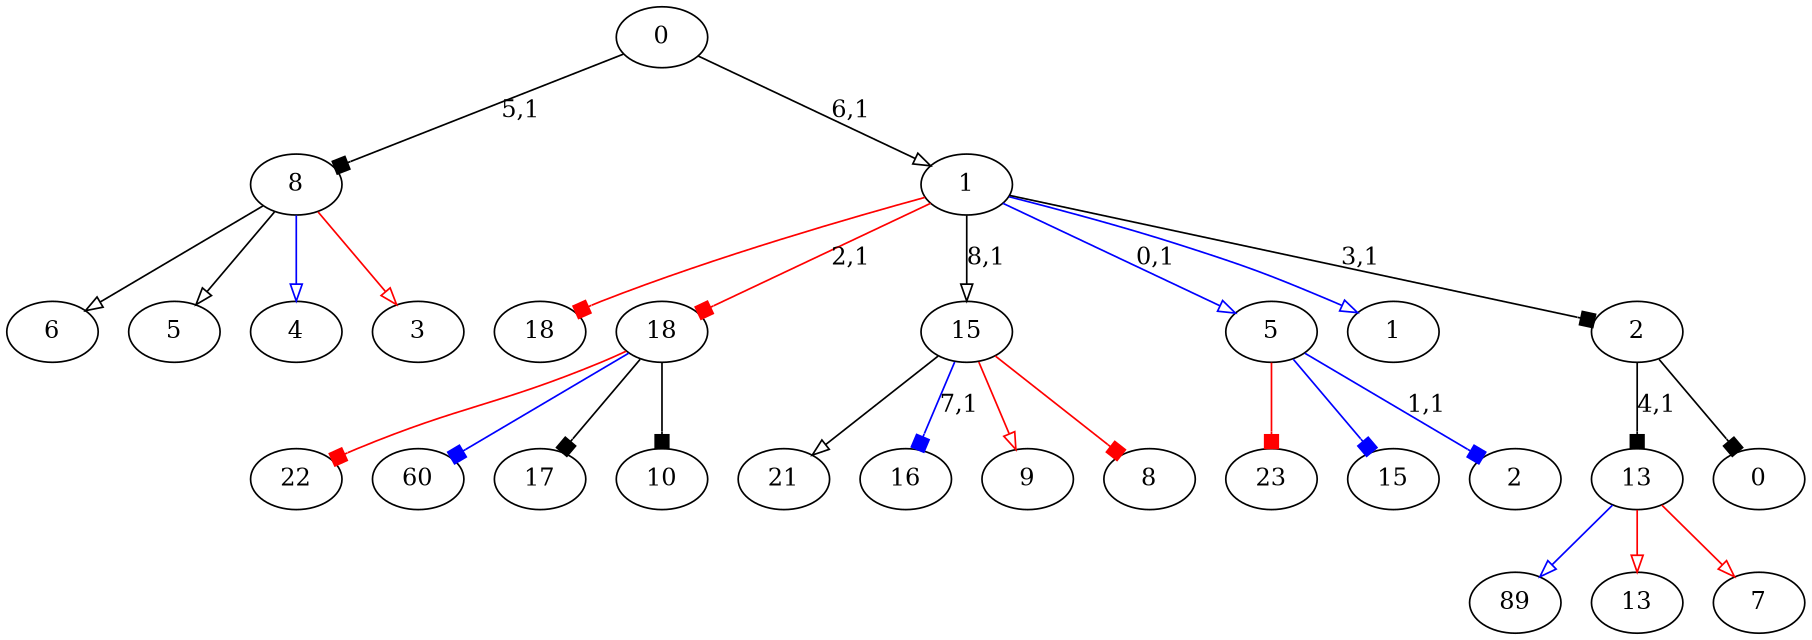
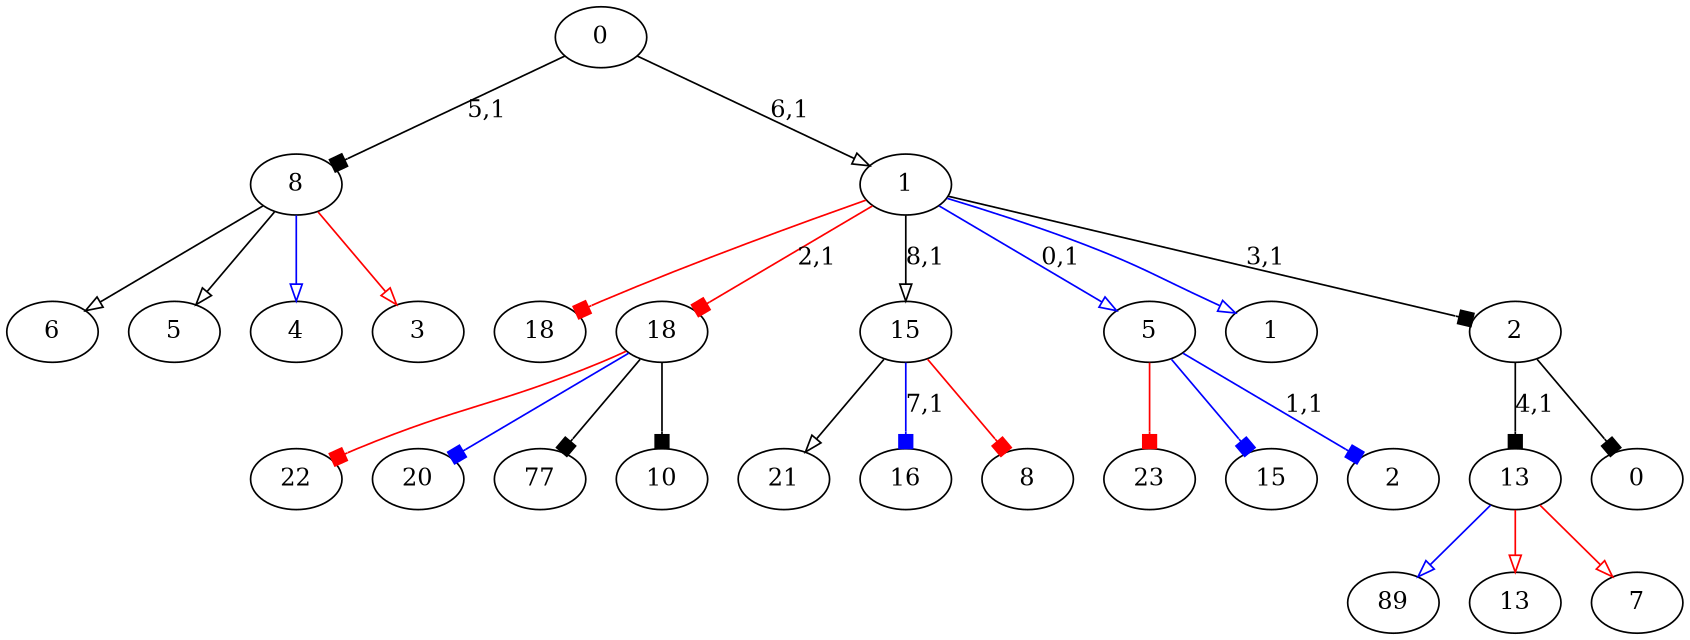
node "60": label "60" -> "20"
node "17": label "17" -> "77"
node "9": removed
